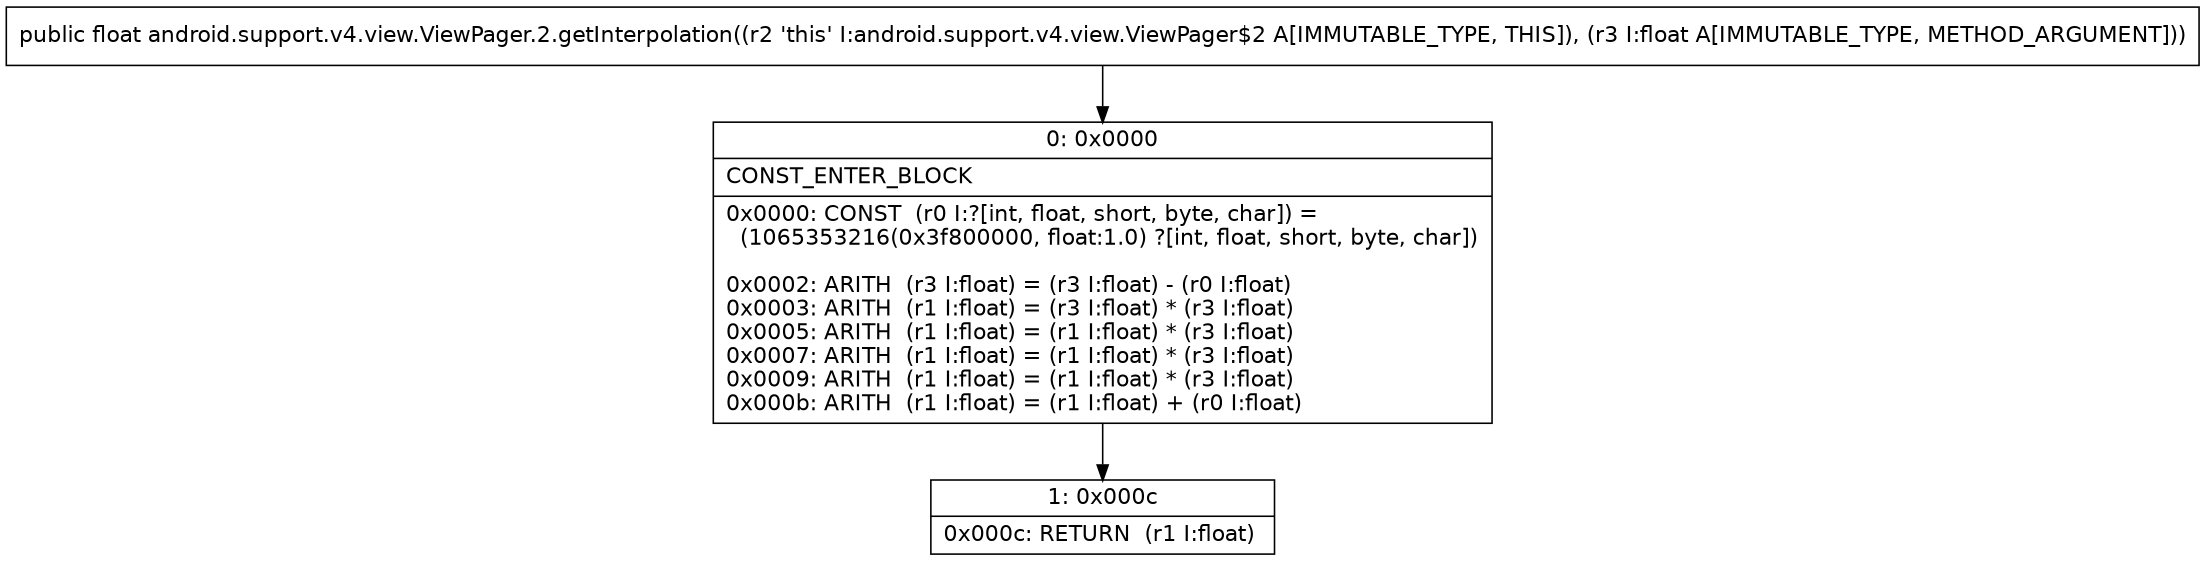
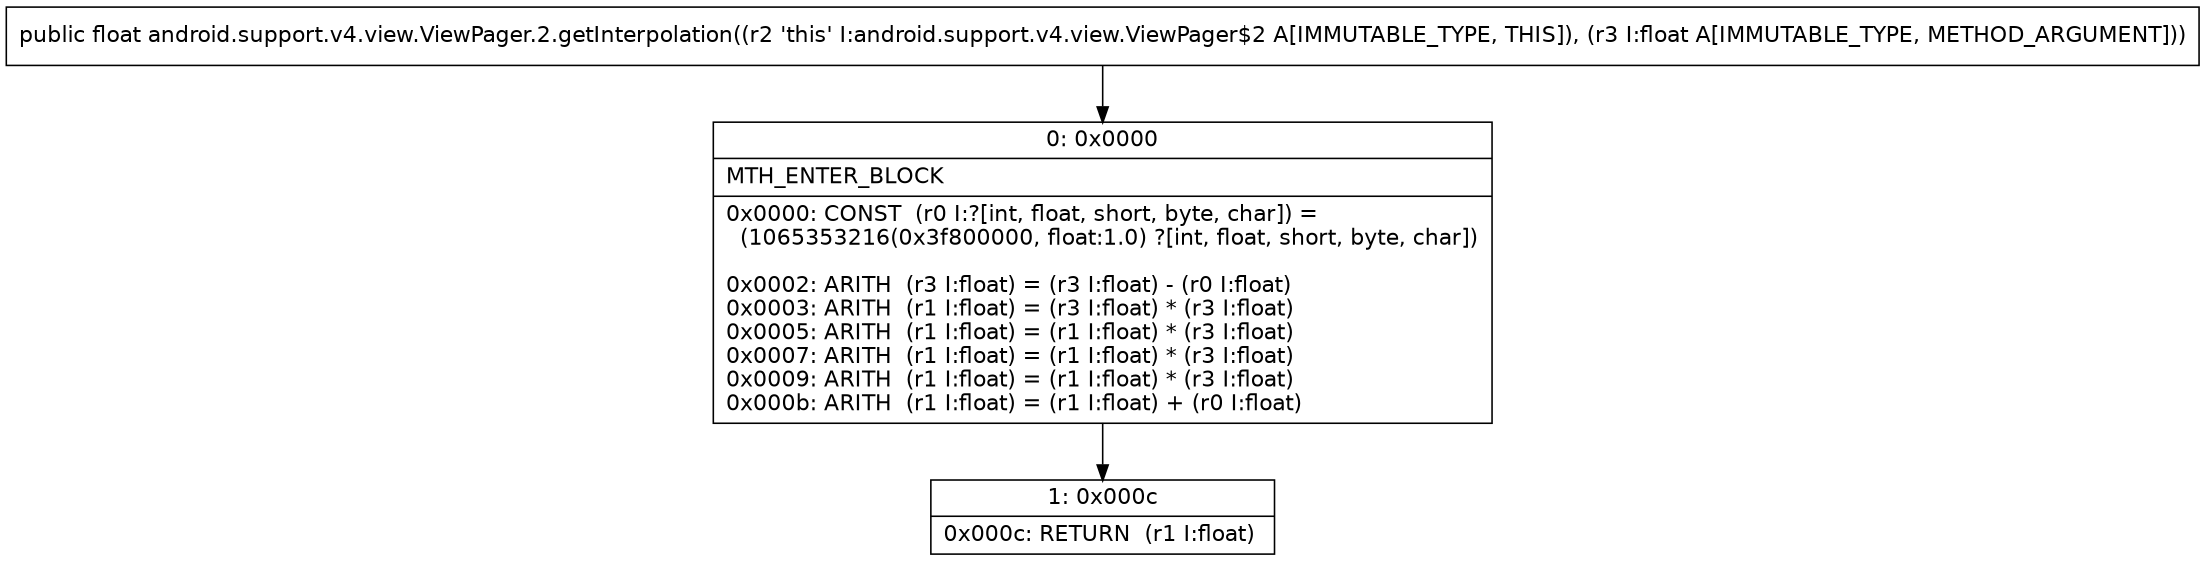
node "0: 0x0000": text "CONST_ENTER_BLOCK" -> "MTH_ENTER_BLOCK"
